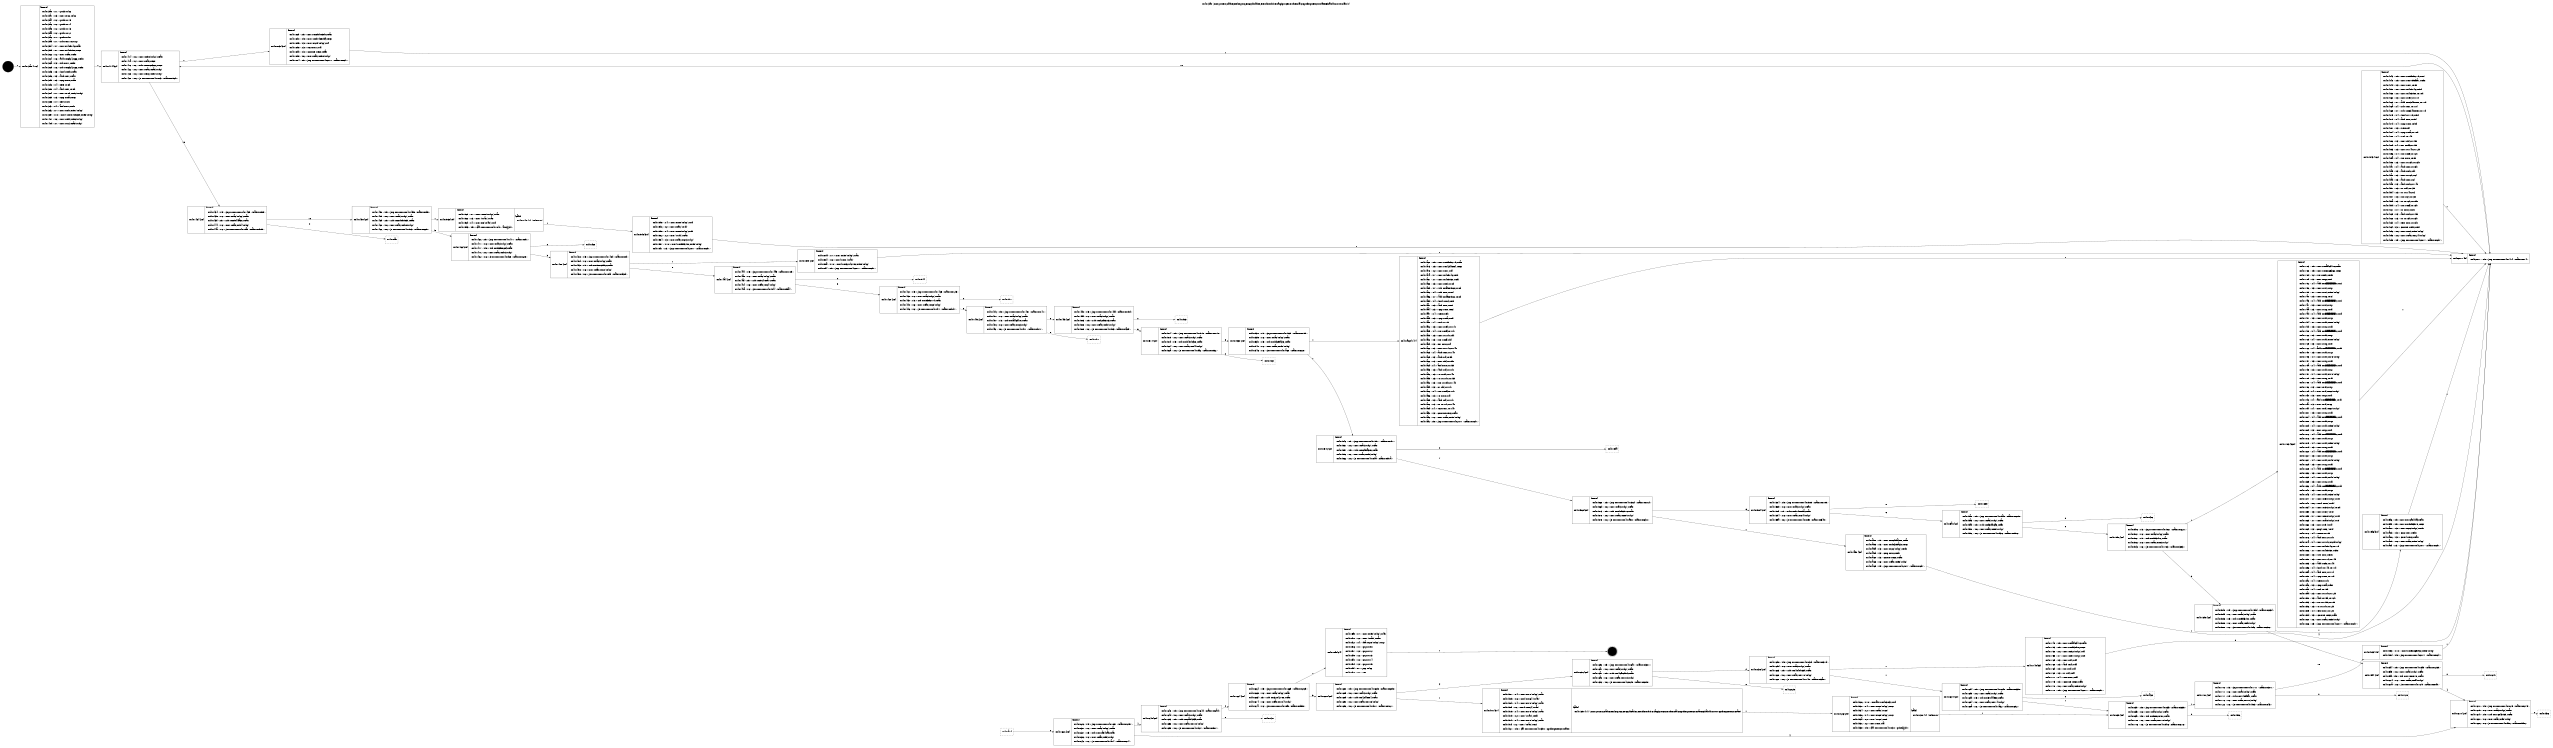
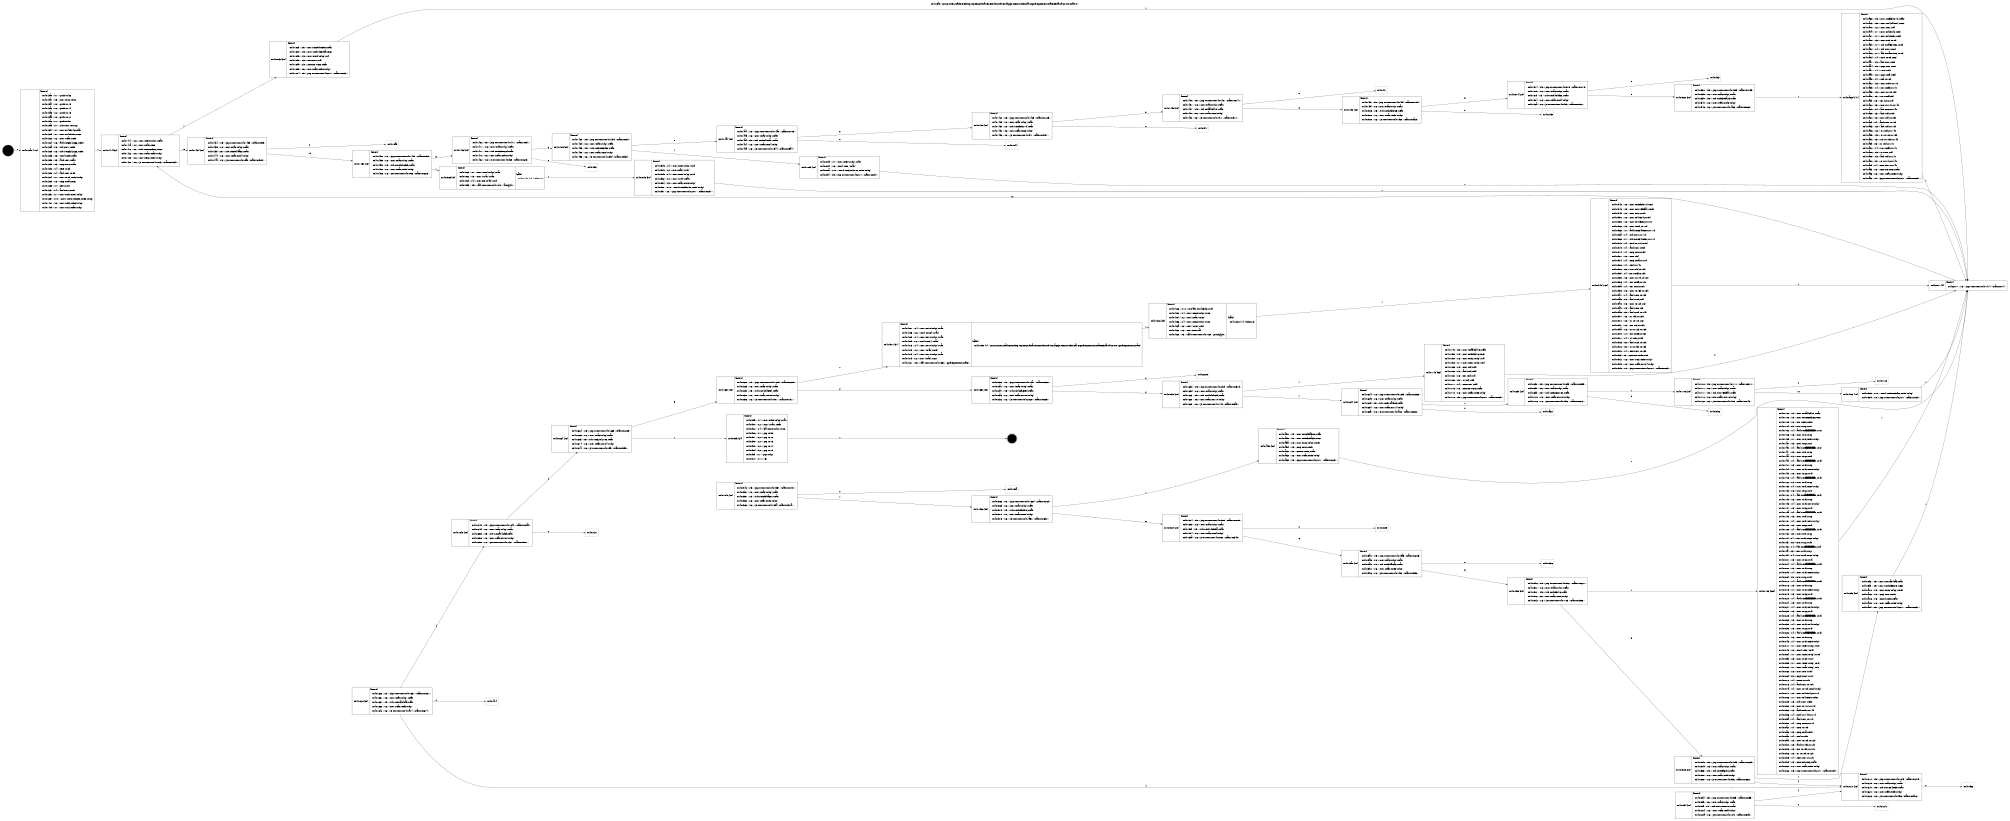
edge "0x401530 [28]" -> "0x40154c [28]": removed, label "7"
edge "0x4015d8 [28]" -> "0x4015f4 [28]": now "0x4015d8 [28]" -> "0x401610 [28]"
edge "0x401b26 [29]" -> "0x4016f0 [28]": now "0x401b26 [29]" -> "0x401b43 [160]"
edge "0x401a14" -> "0x40162c [28]": reversed
